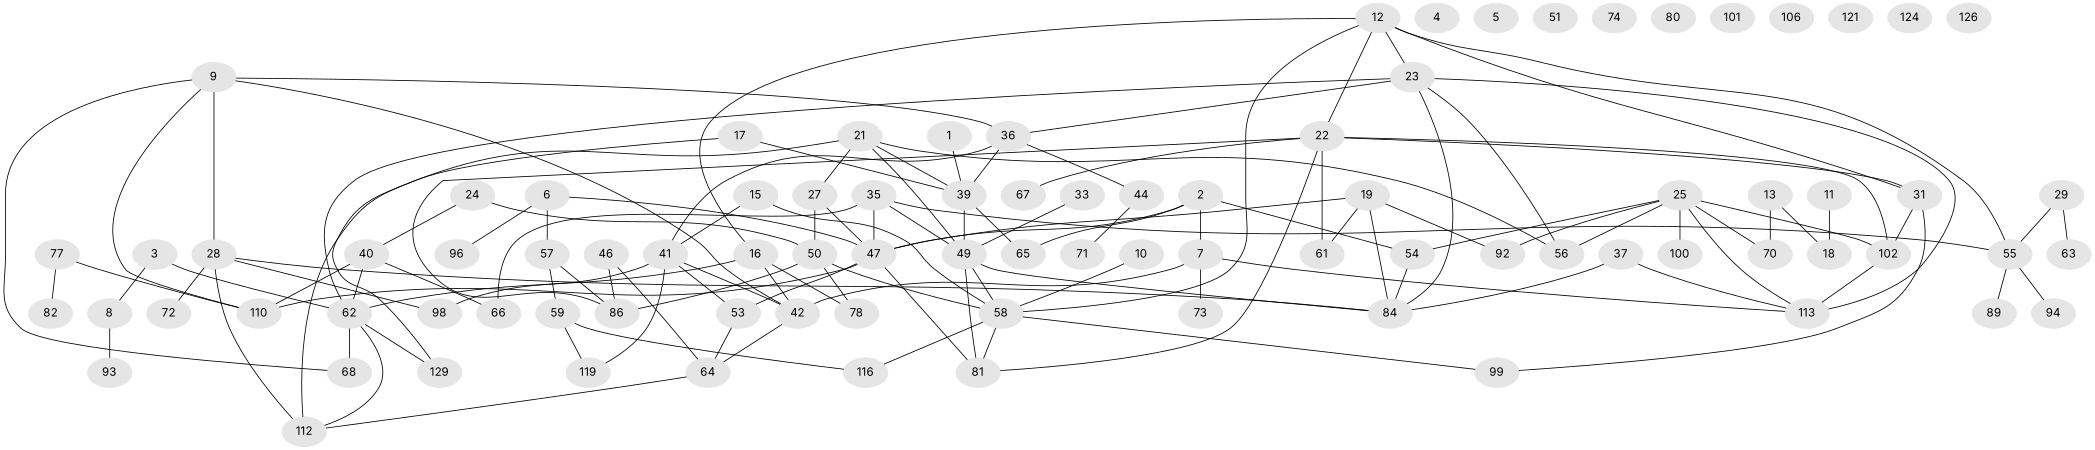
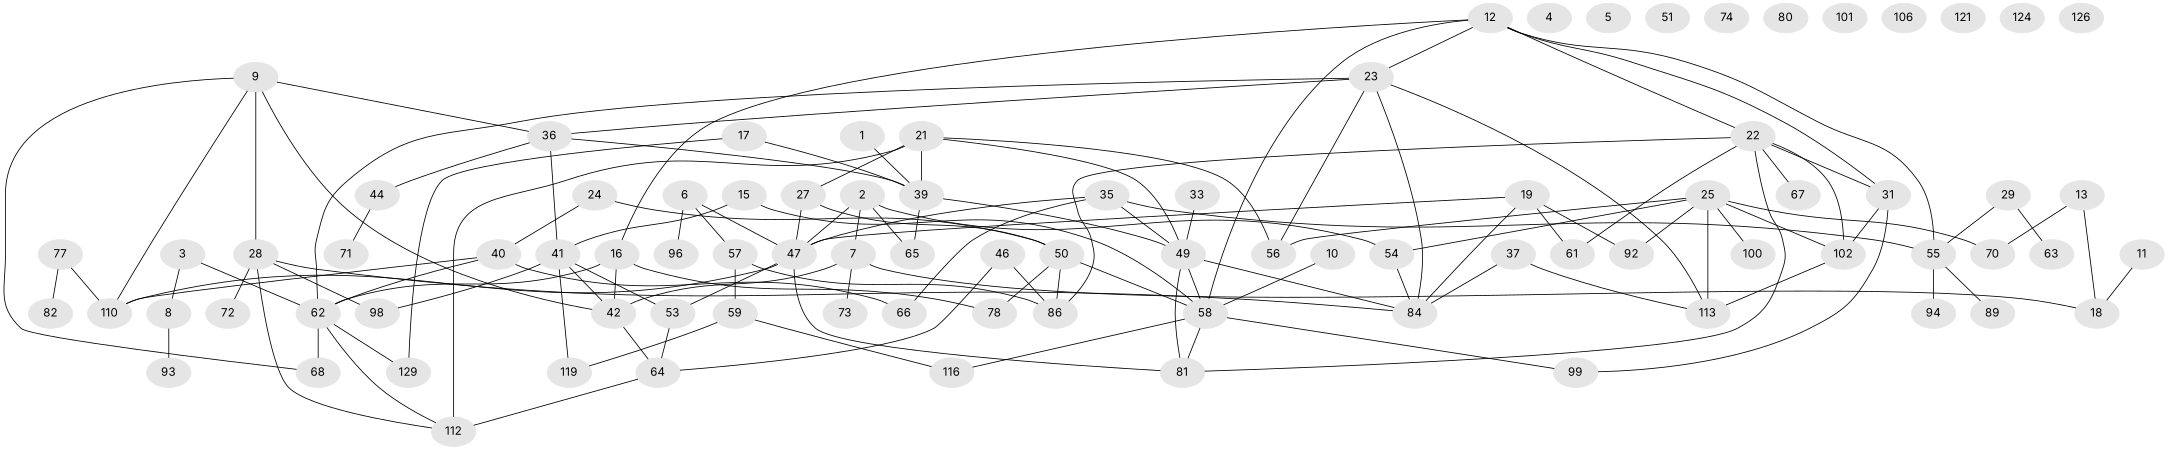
edge "7" -- "113": now "7" -- "18"
